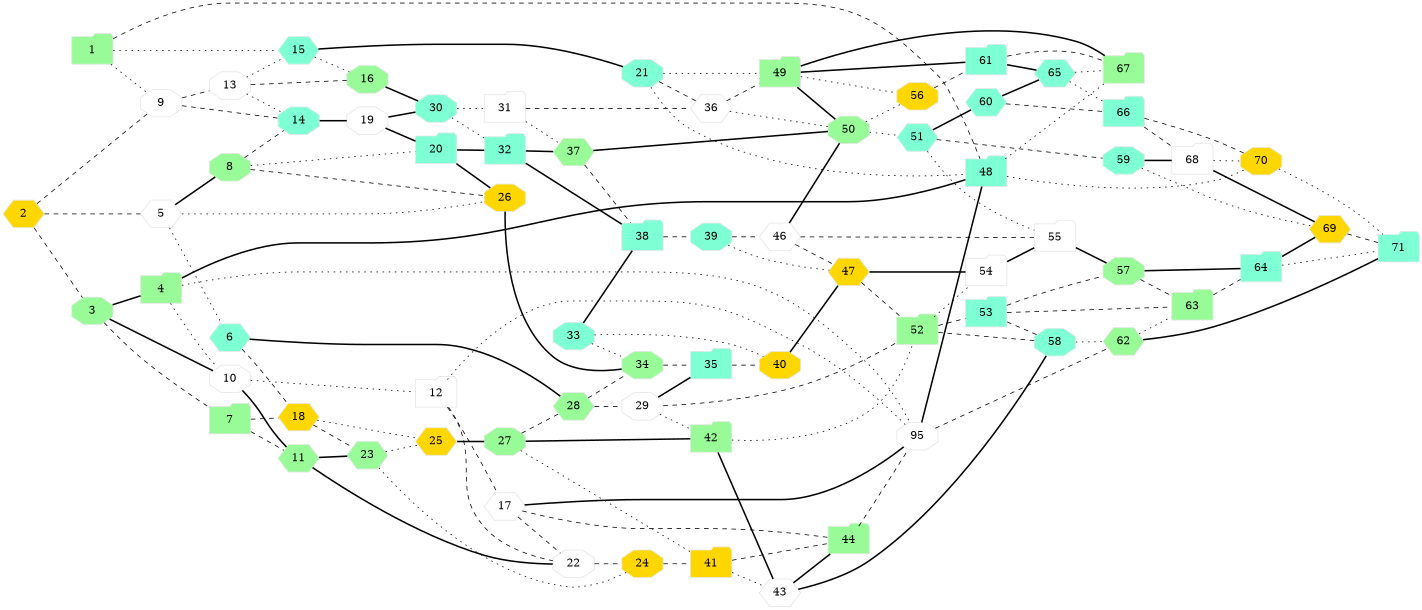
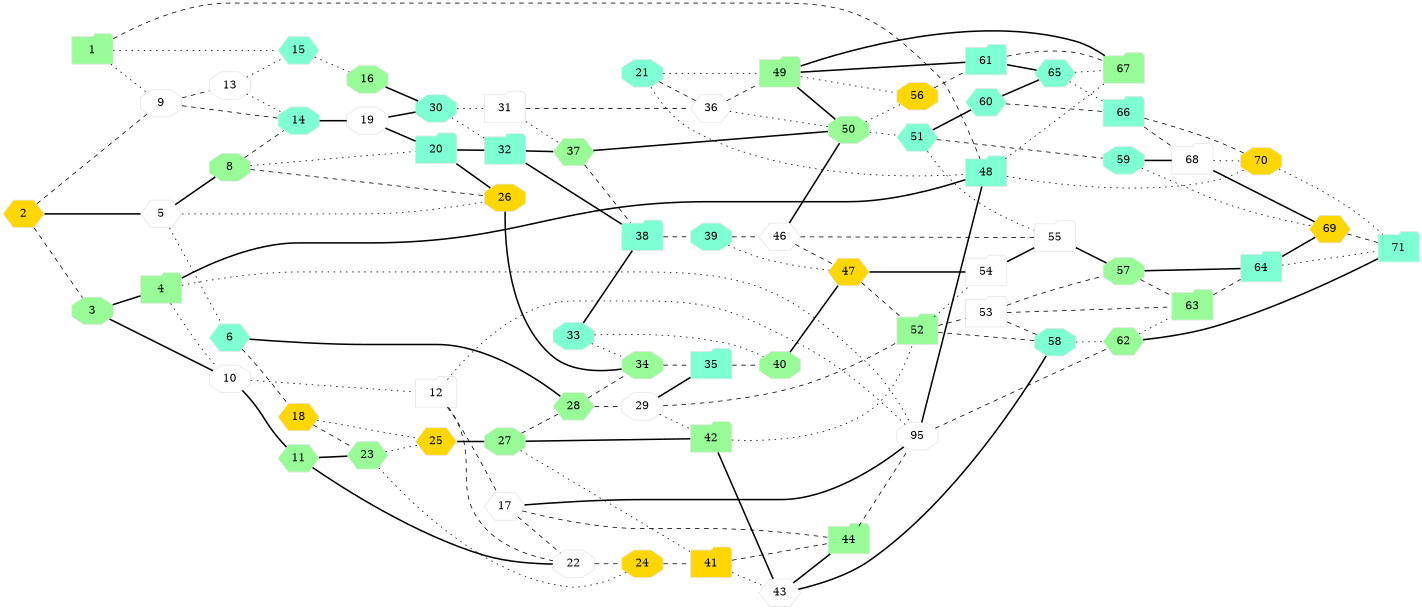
edge "15" -- "21": removed
edge "16" -- "13": removed
edge "2" -- "5": style dashed -> bold
node "53": fillcolor aquamarine -> white
node "40": fillcolor gold -> palegreen
node "7": removed
